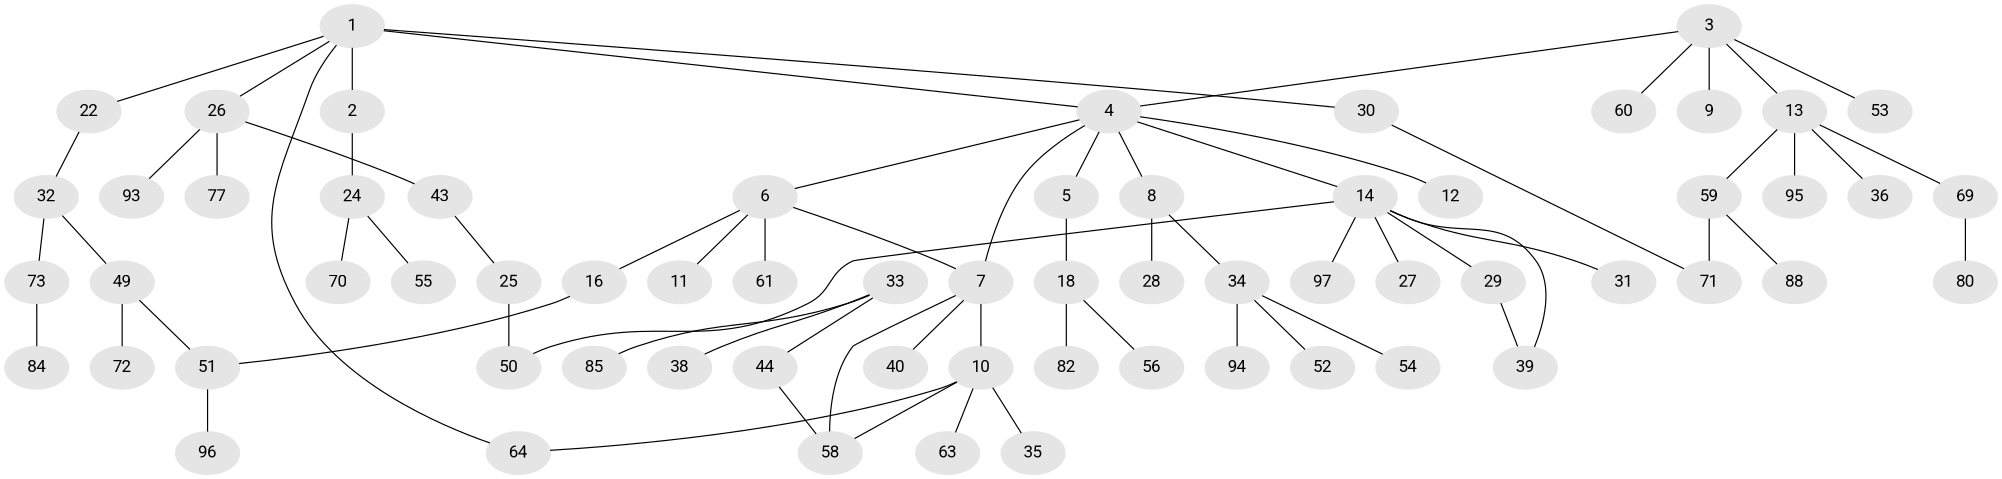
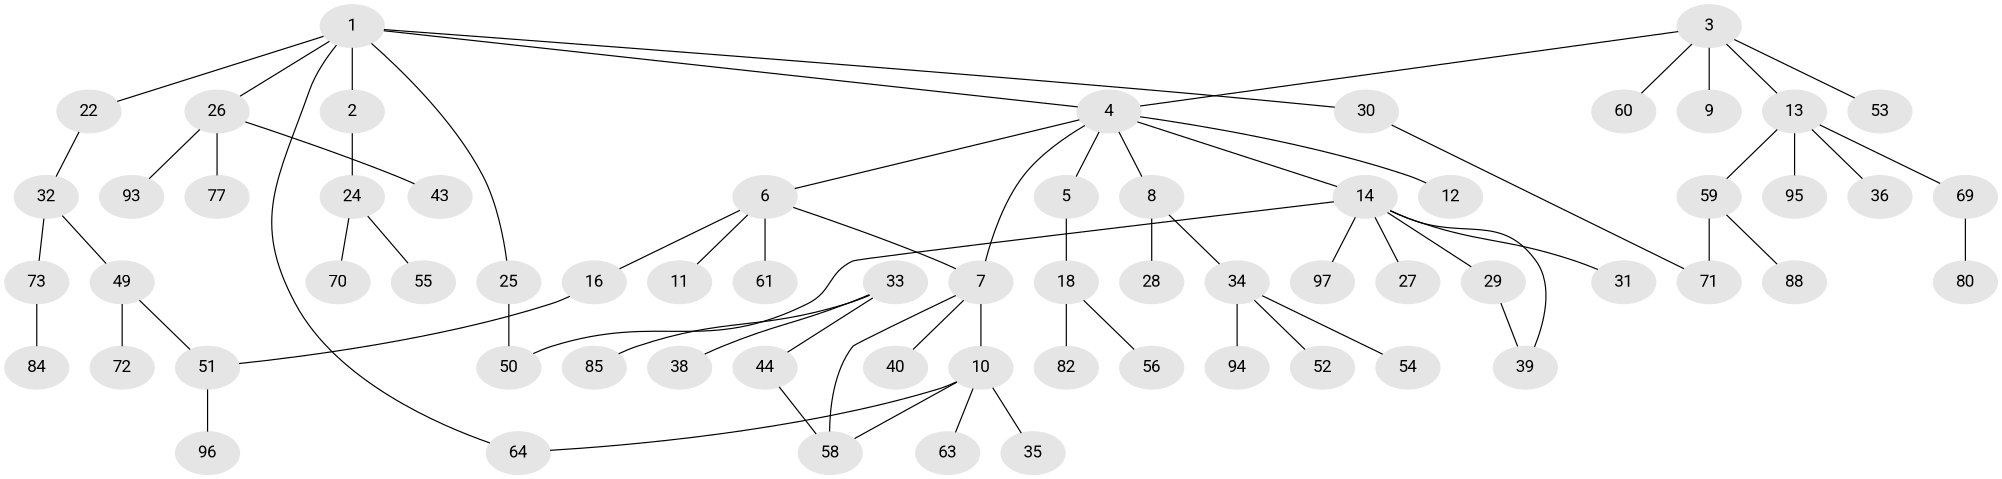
edge "43" -- "25": now "1" -- "25"
